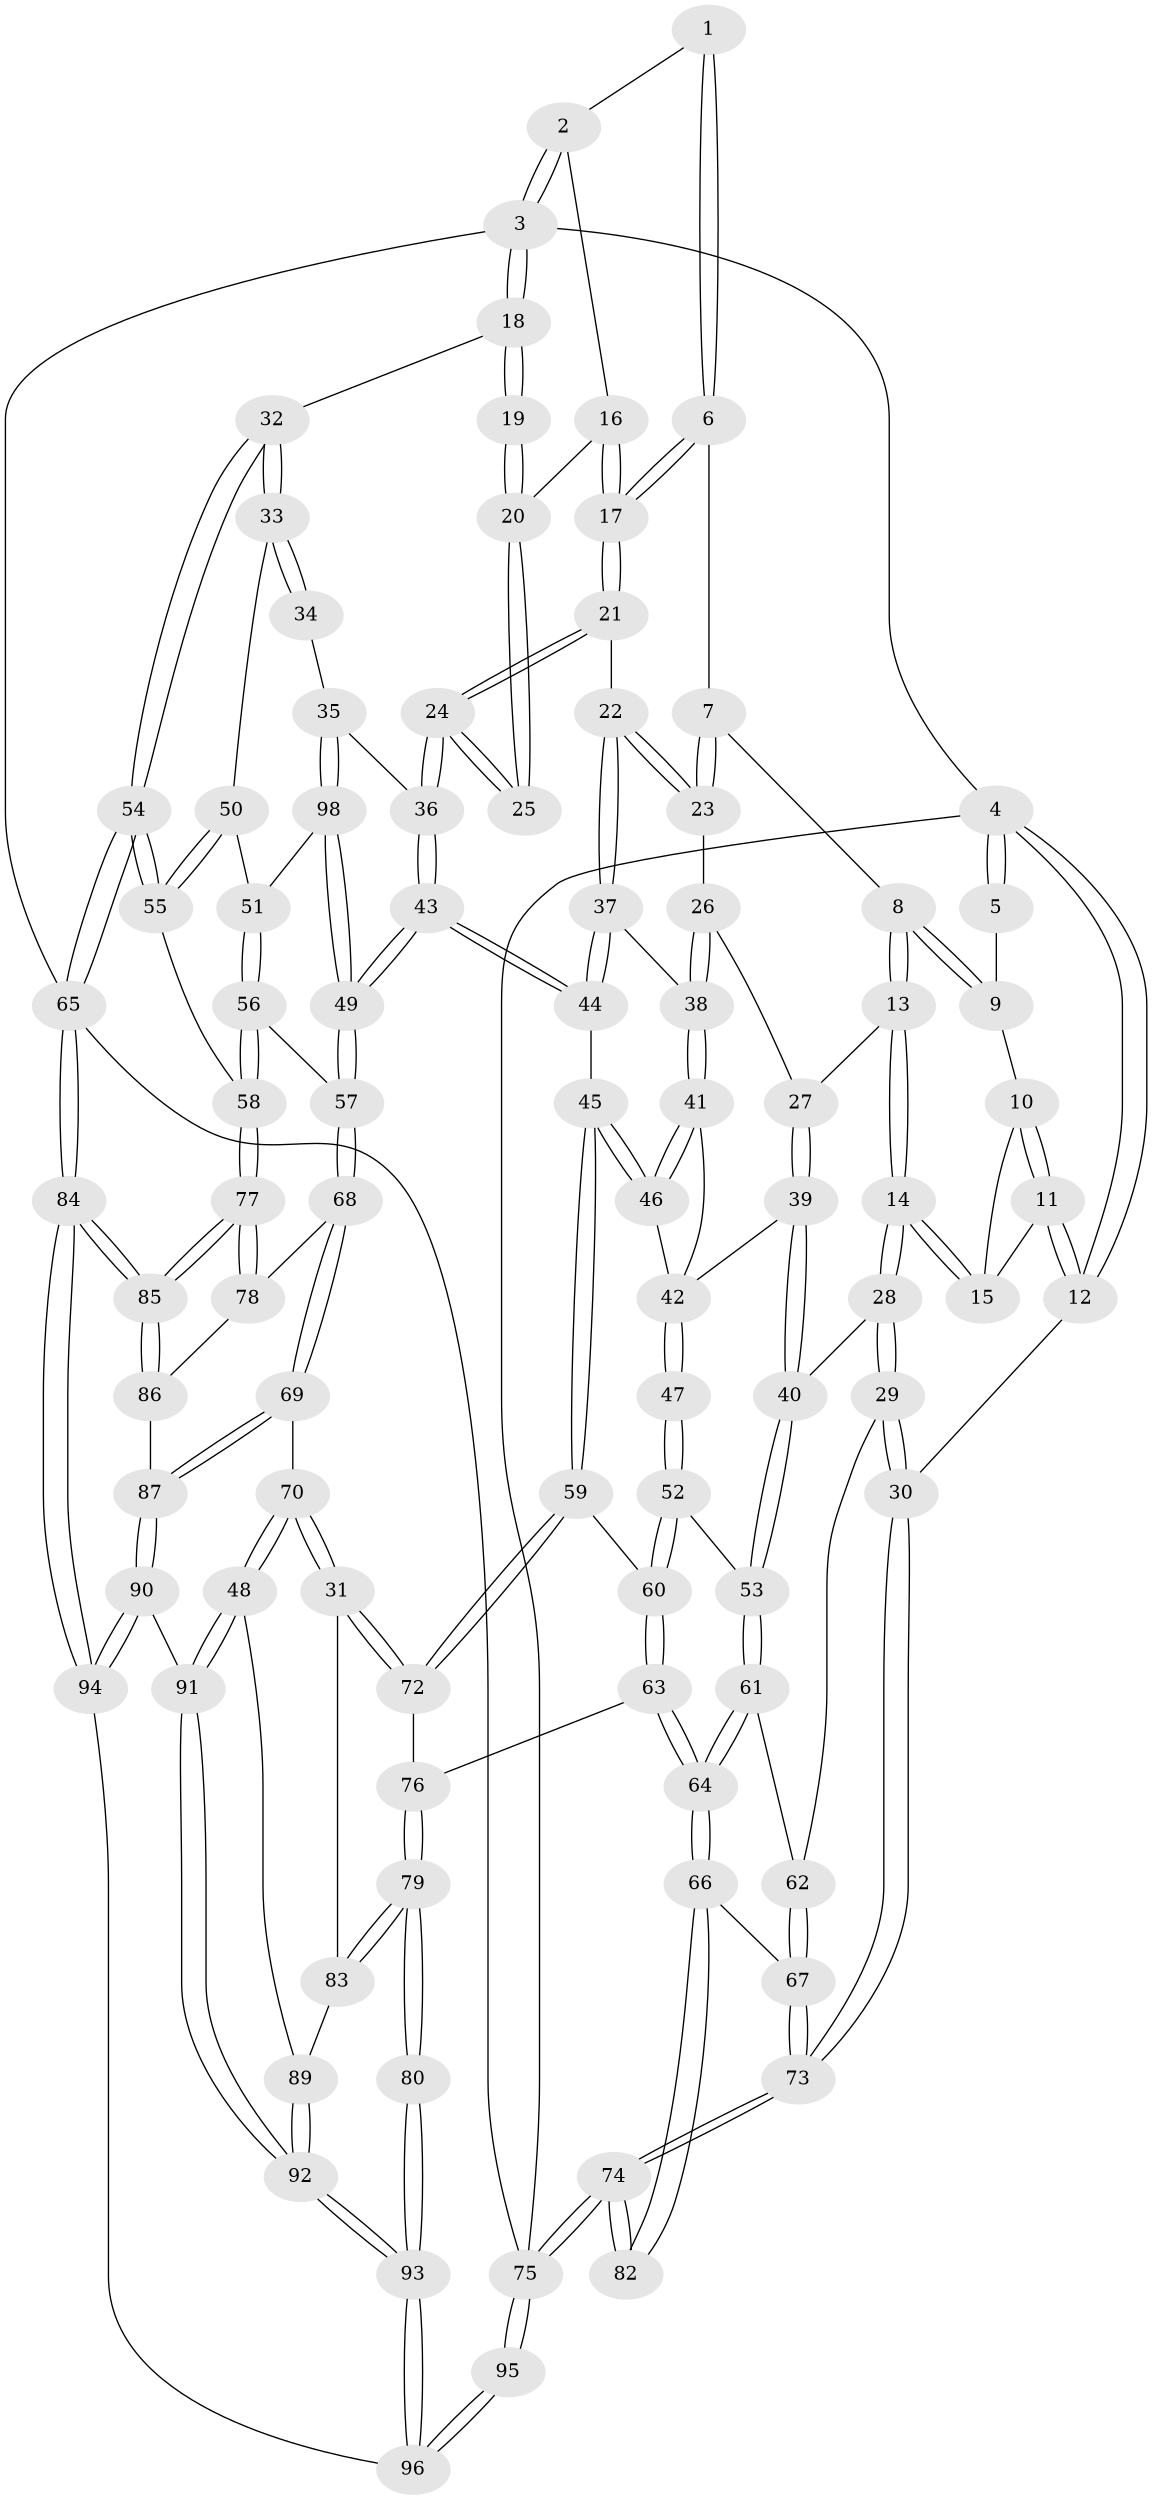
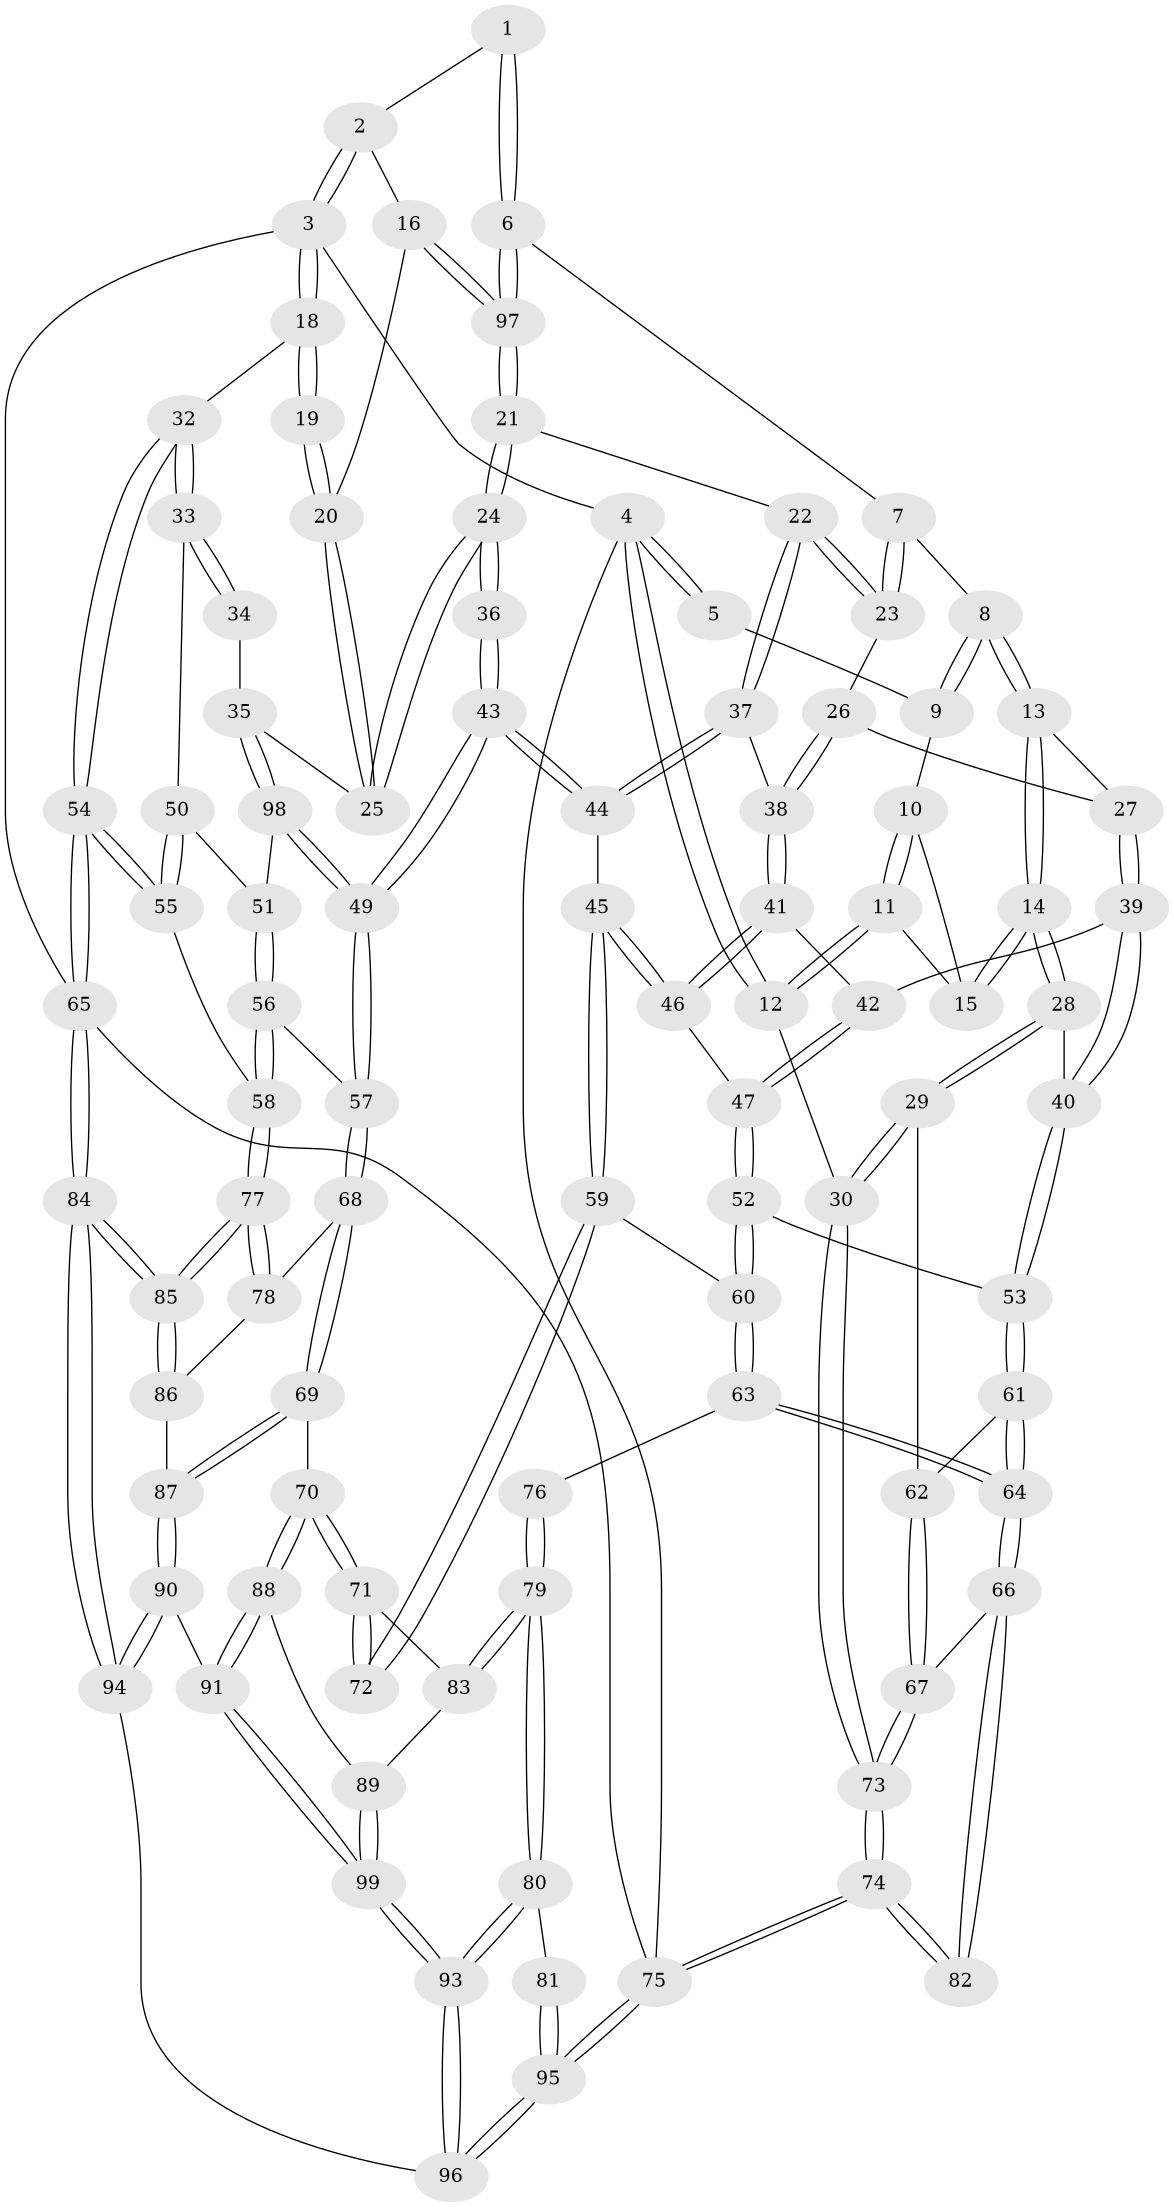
node "17": label "17" -> "97"
edge "35" -- "36": now "35" -- "25"
edge "46" -- "42": now "46" -- "47"
node "48": label "48" -> "88"
node "31": label "31" -> "71"
edge "72" -- "76": removed
node "81": added
node "92": label "92" -> "99"
